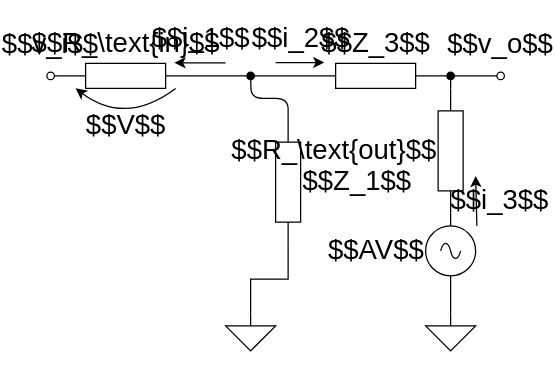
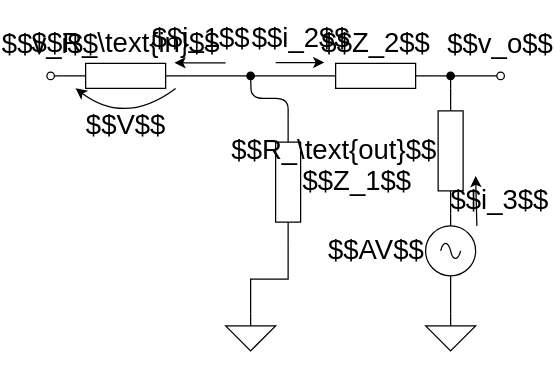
node "$$Z_3$$": label "$$Z_3$$" -> "$$Z_2$$"
